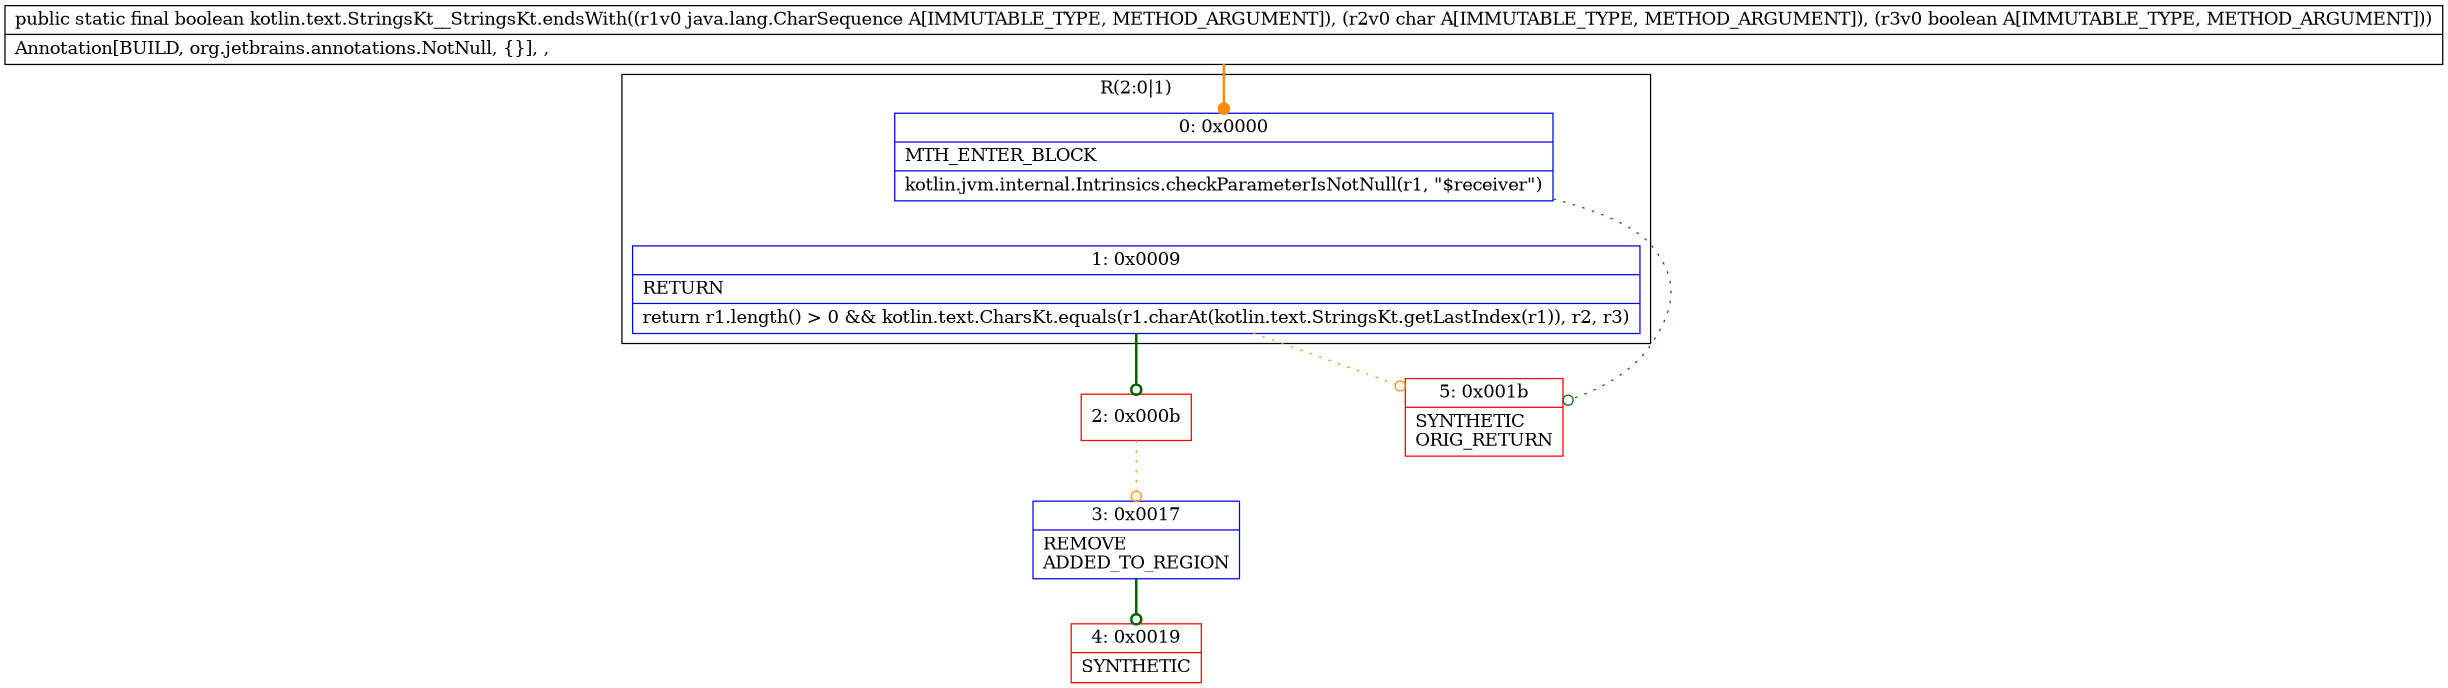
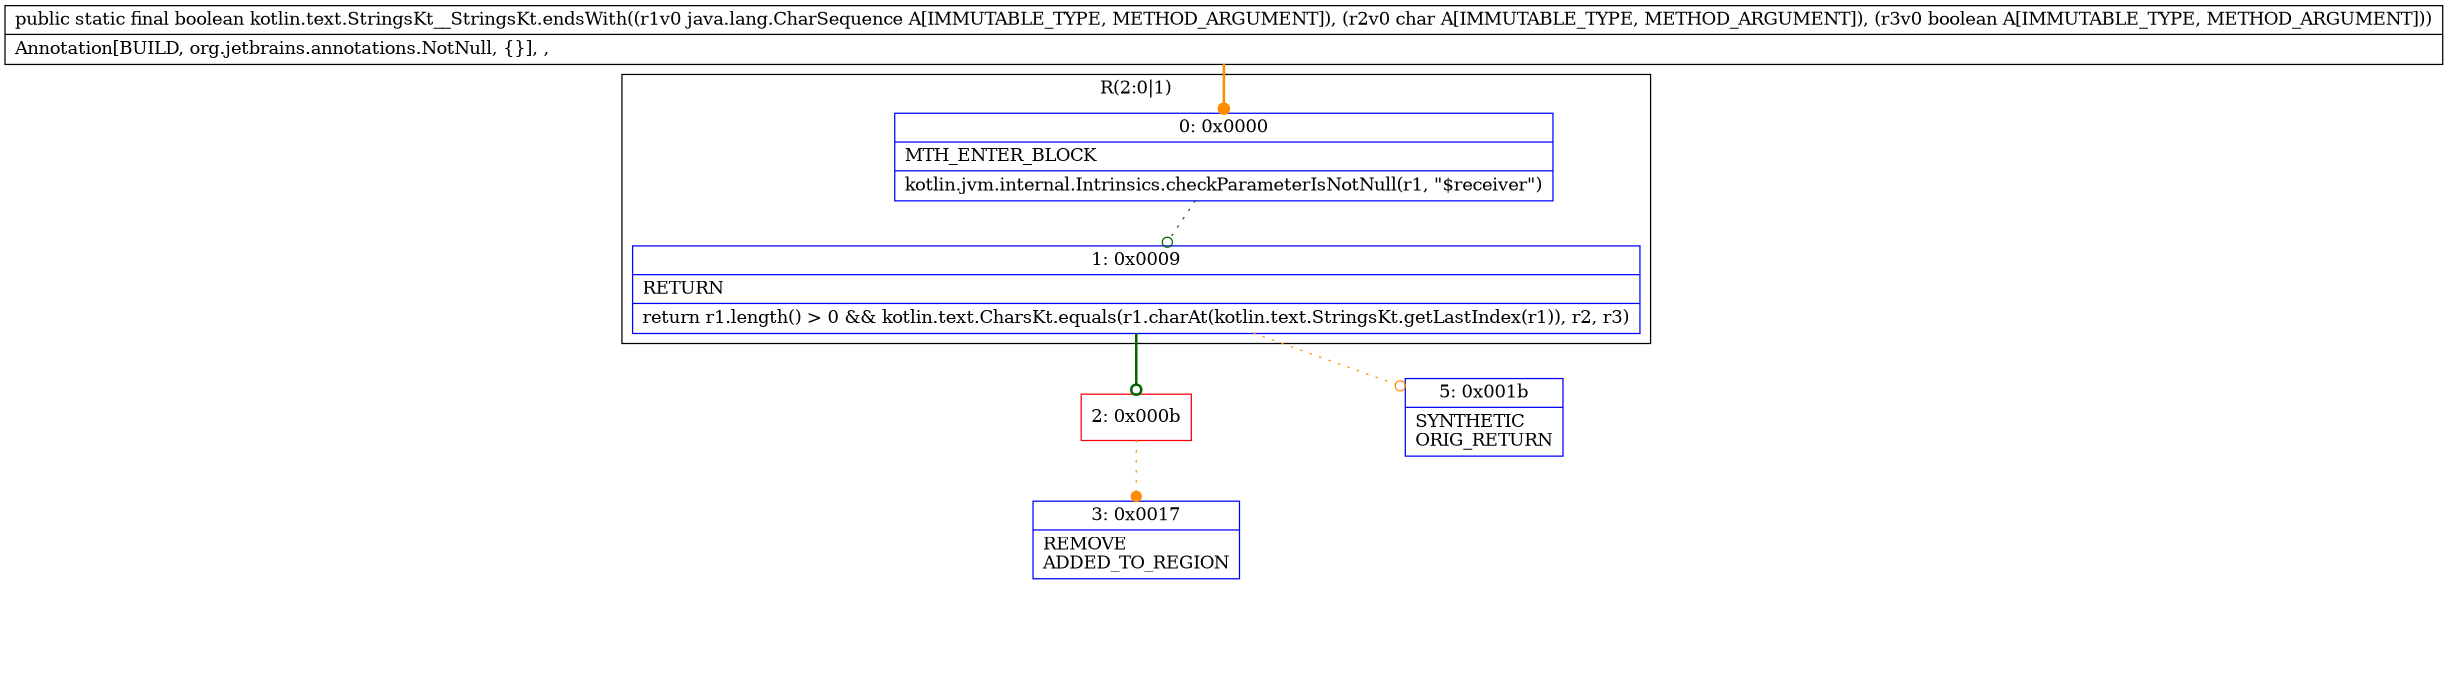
edge "0: 0x0000" -> "5: 0x001b": now "0: 0x0000" -> "1: 0x0009"
node "5: 0x001b": color red -> blue
edge "2: 0x000b" -> "3: 0x0017": arrowhead odot -> dot
node "4: 0x0019": removed
